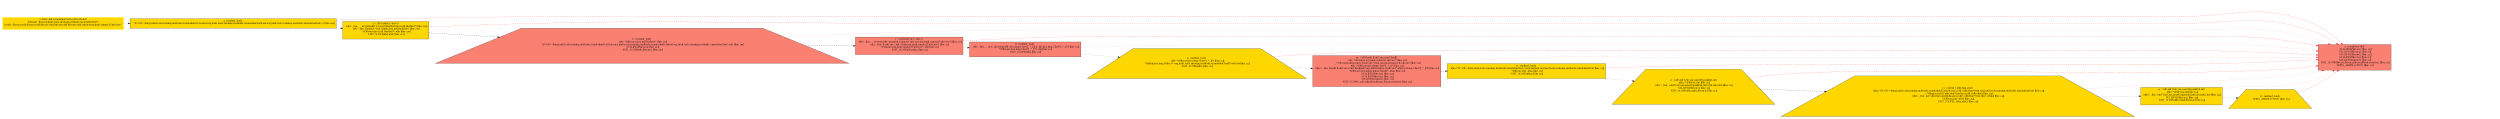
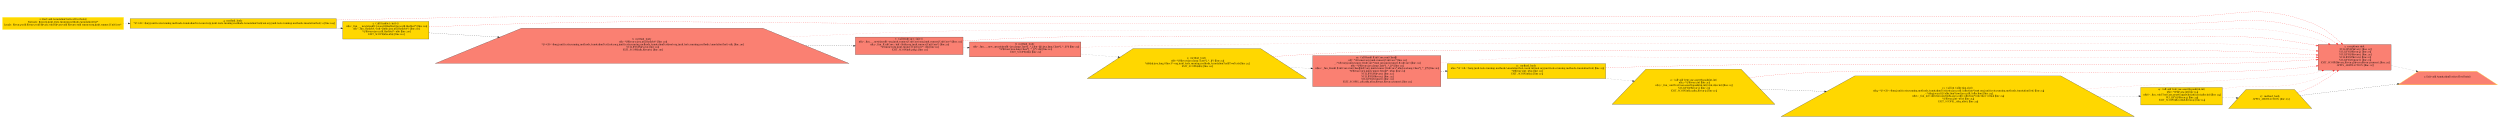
node "2: Exit void AnnotationTest.testTwoTests()": added
